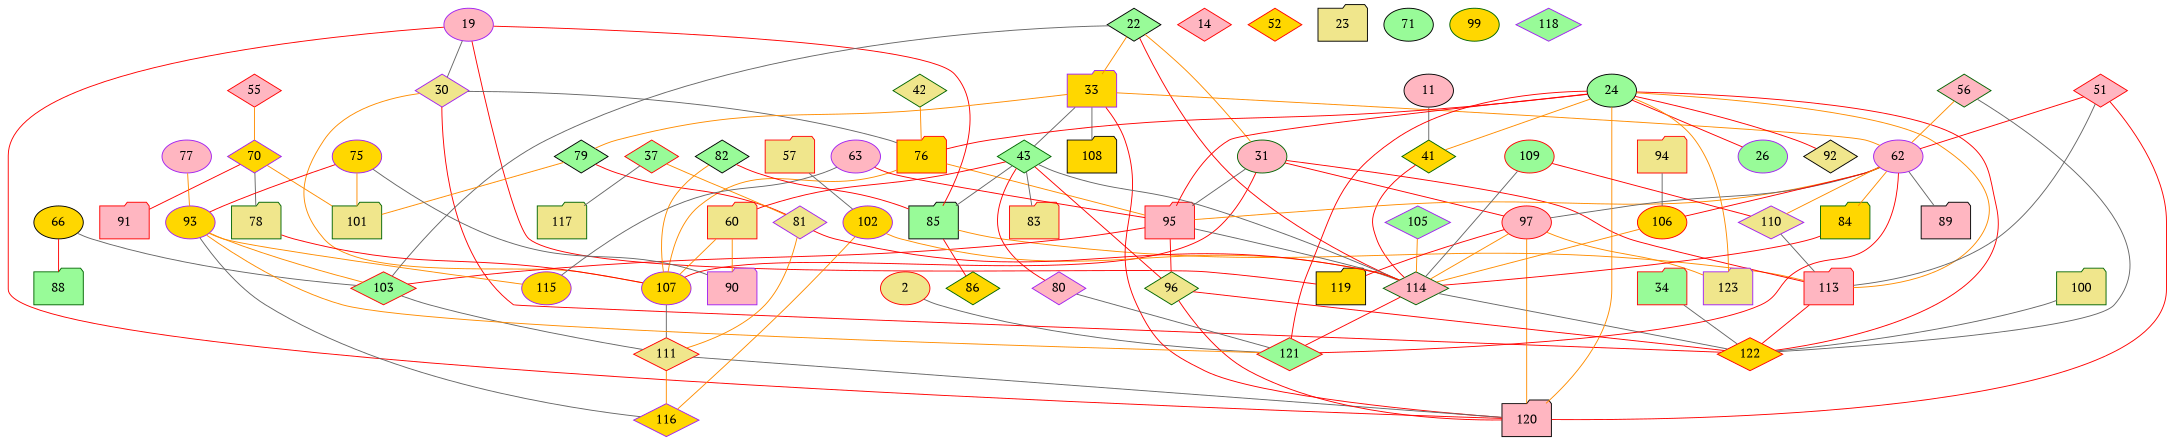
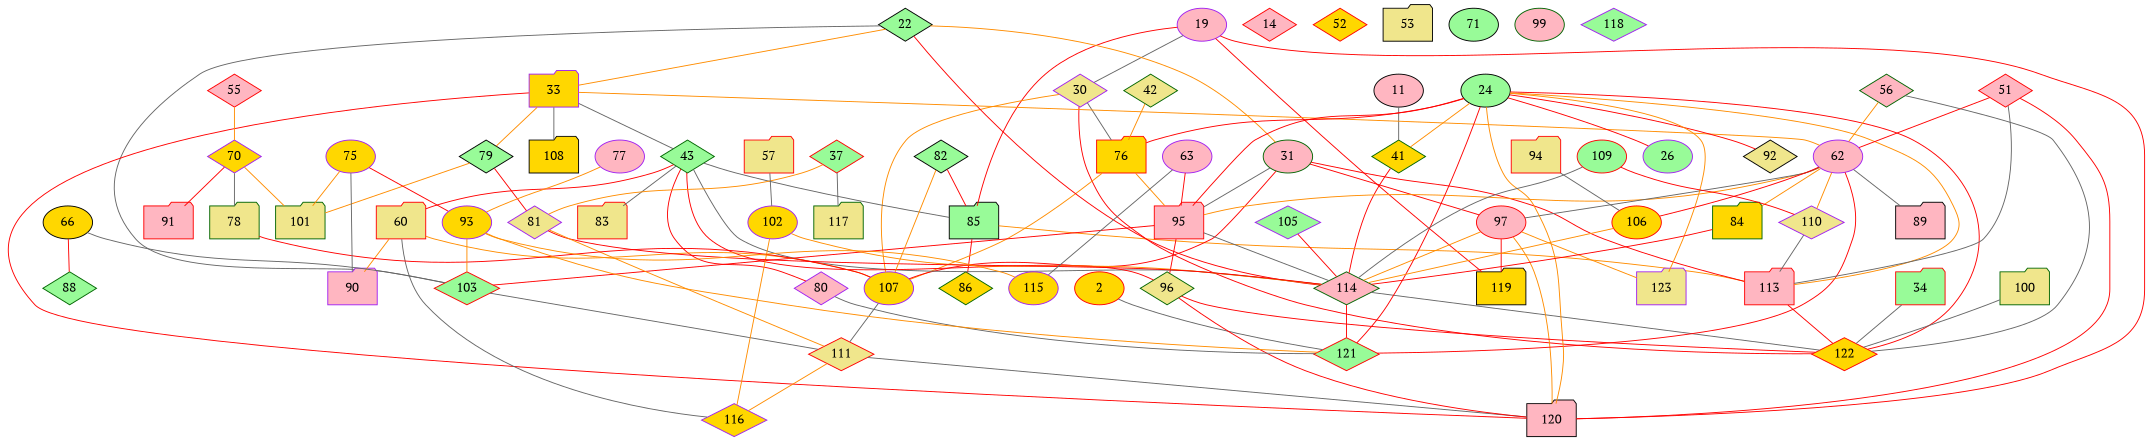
node "23": label "23" -> "53"
node "99": fillcolor gold -> lightpink
edge "105" -- "114": color darkorange -> red
node "88": shape folder -> diamond
node "2": fillcolor khaki -> gold
edge "93" -- "116": now "60" -- "116"
